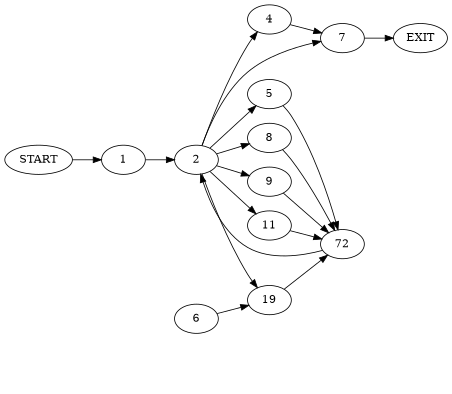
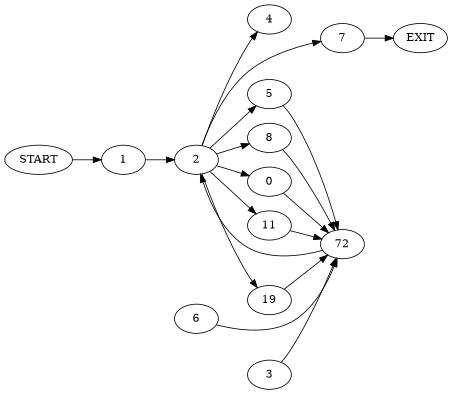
edge "4" -> "7": removed
node "9": label "9" -> "0"
edge "6" -> "19": now "6" -> "72"
node "3": added
